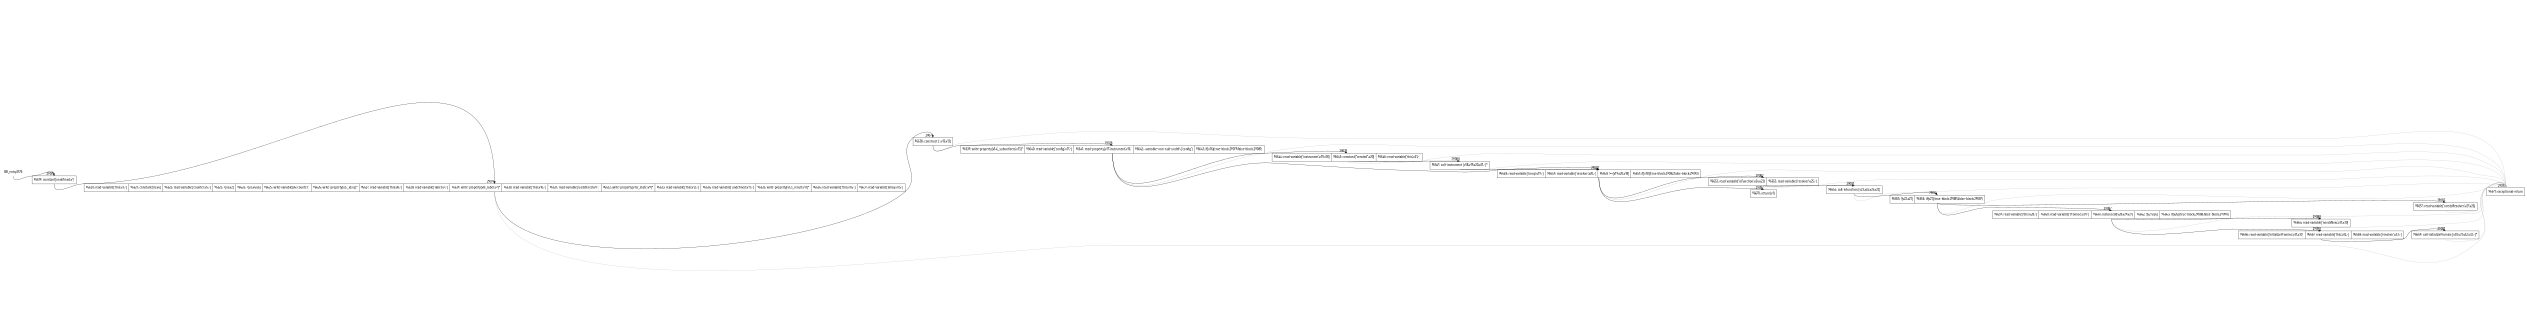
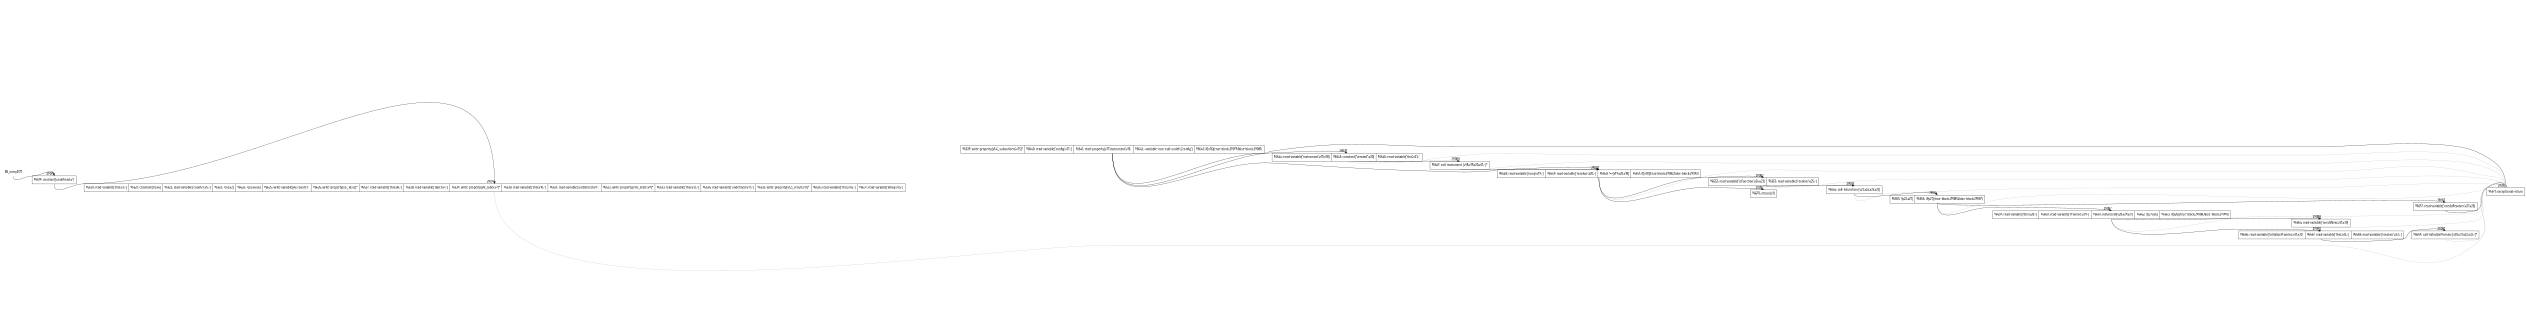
node "96638: construct [-,v15,v13]": removed
edge "96639: write-property[v14,'_subscribers',v13]*" -> "96671: exceptional-return": color gray -> black
node "BB_entry2576": label "BB_entry2576" -> "BB_entry2571"
edge "96657: read-variable['needsResolver',v27,v26]" -> "96671: exceptional-return": color gray -> black
